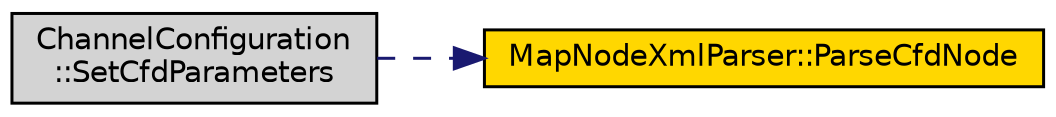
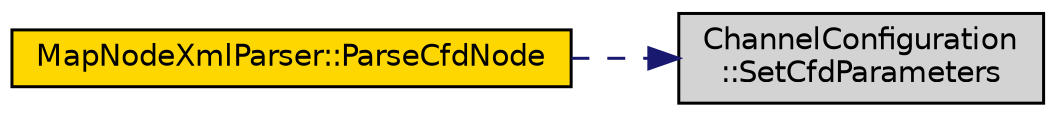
edge "ChannelConfiguration ::SetCfdParameters" -> "MapNodeXmlParser::ParseCfdNode": reversed
